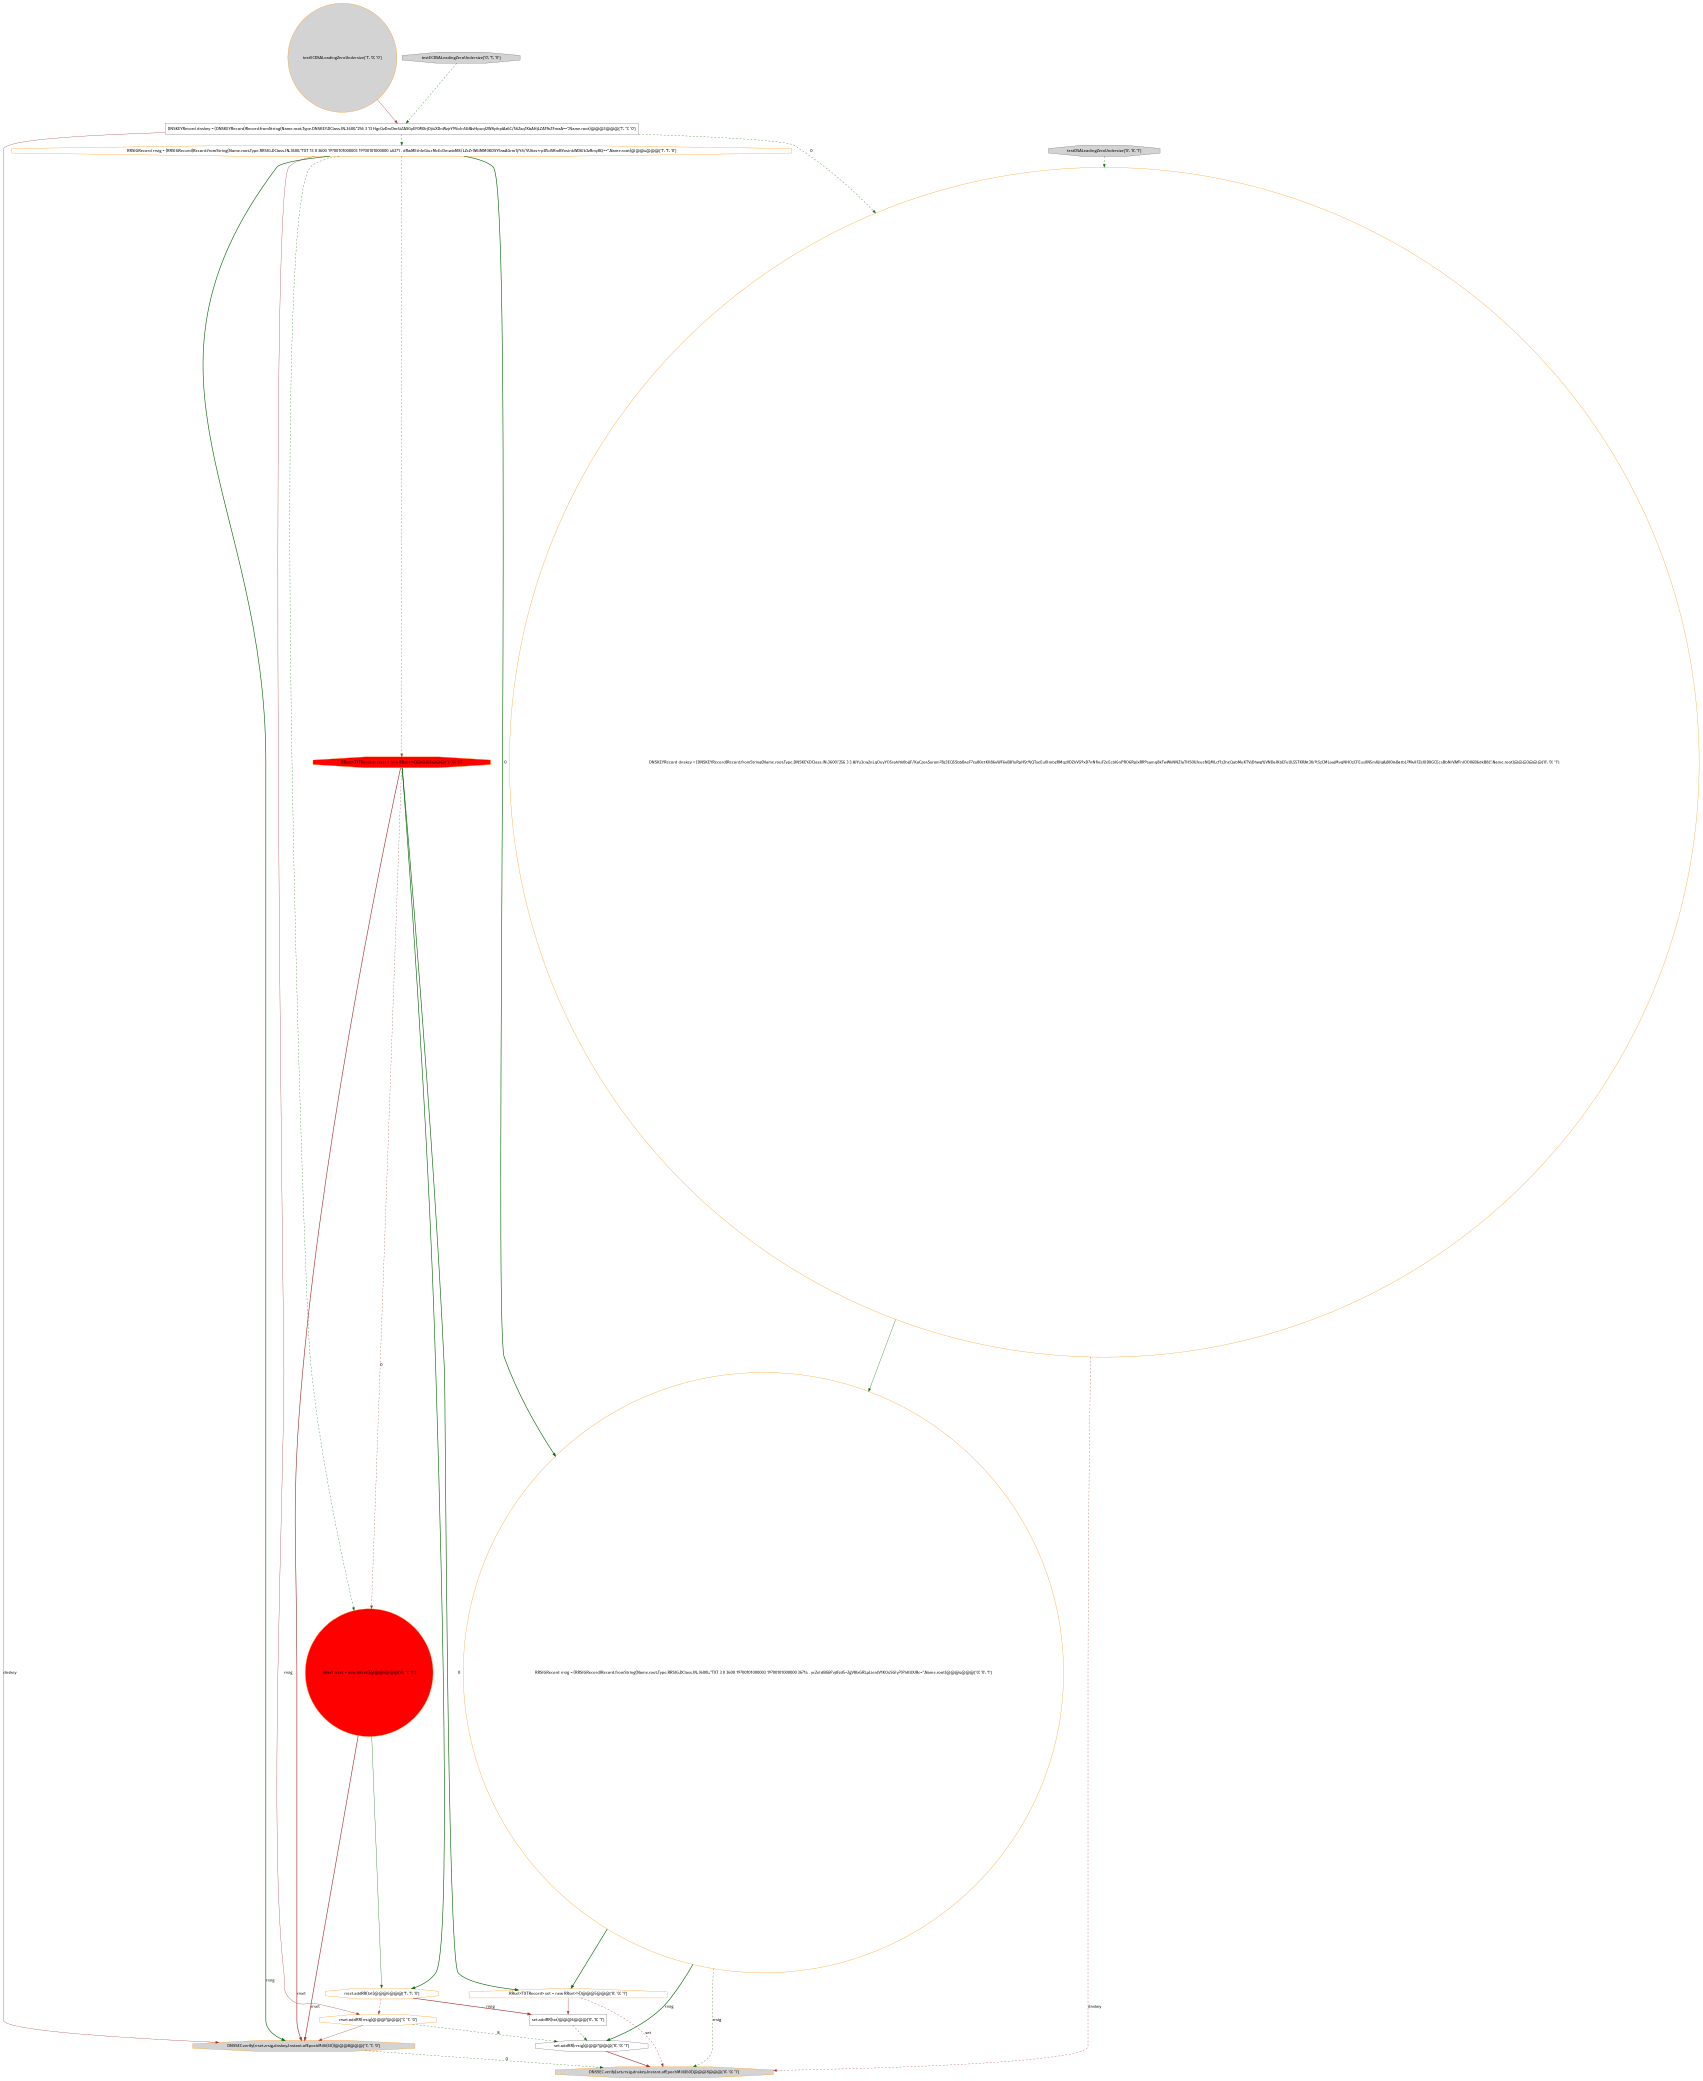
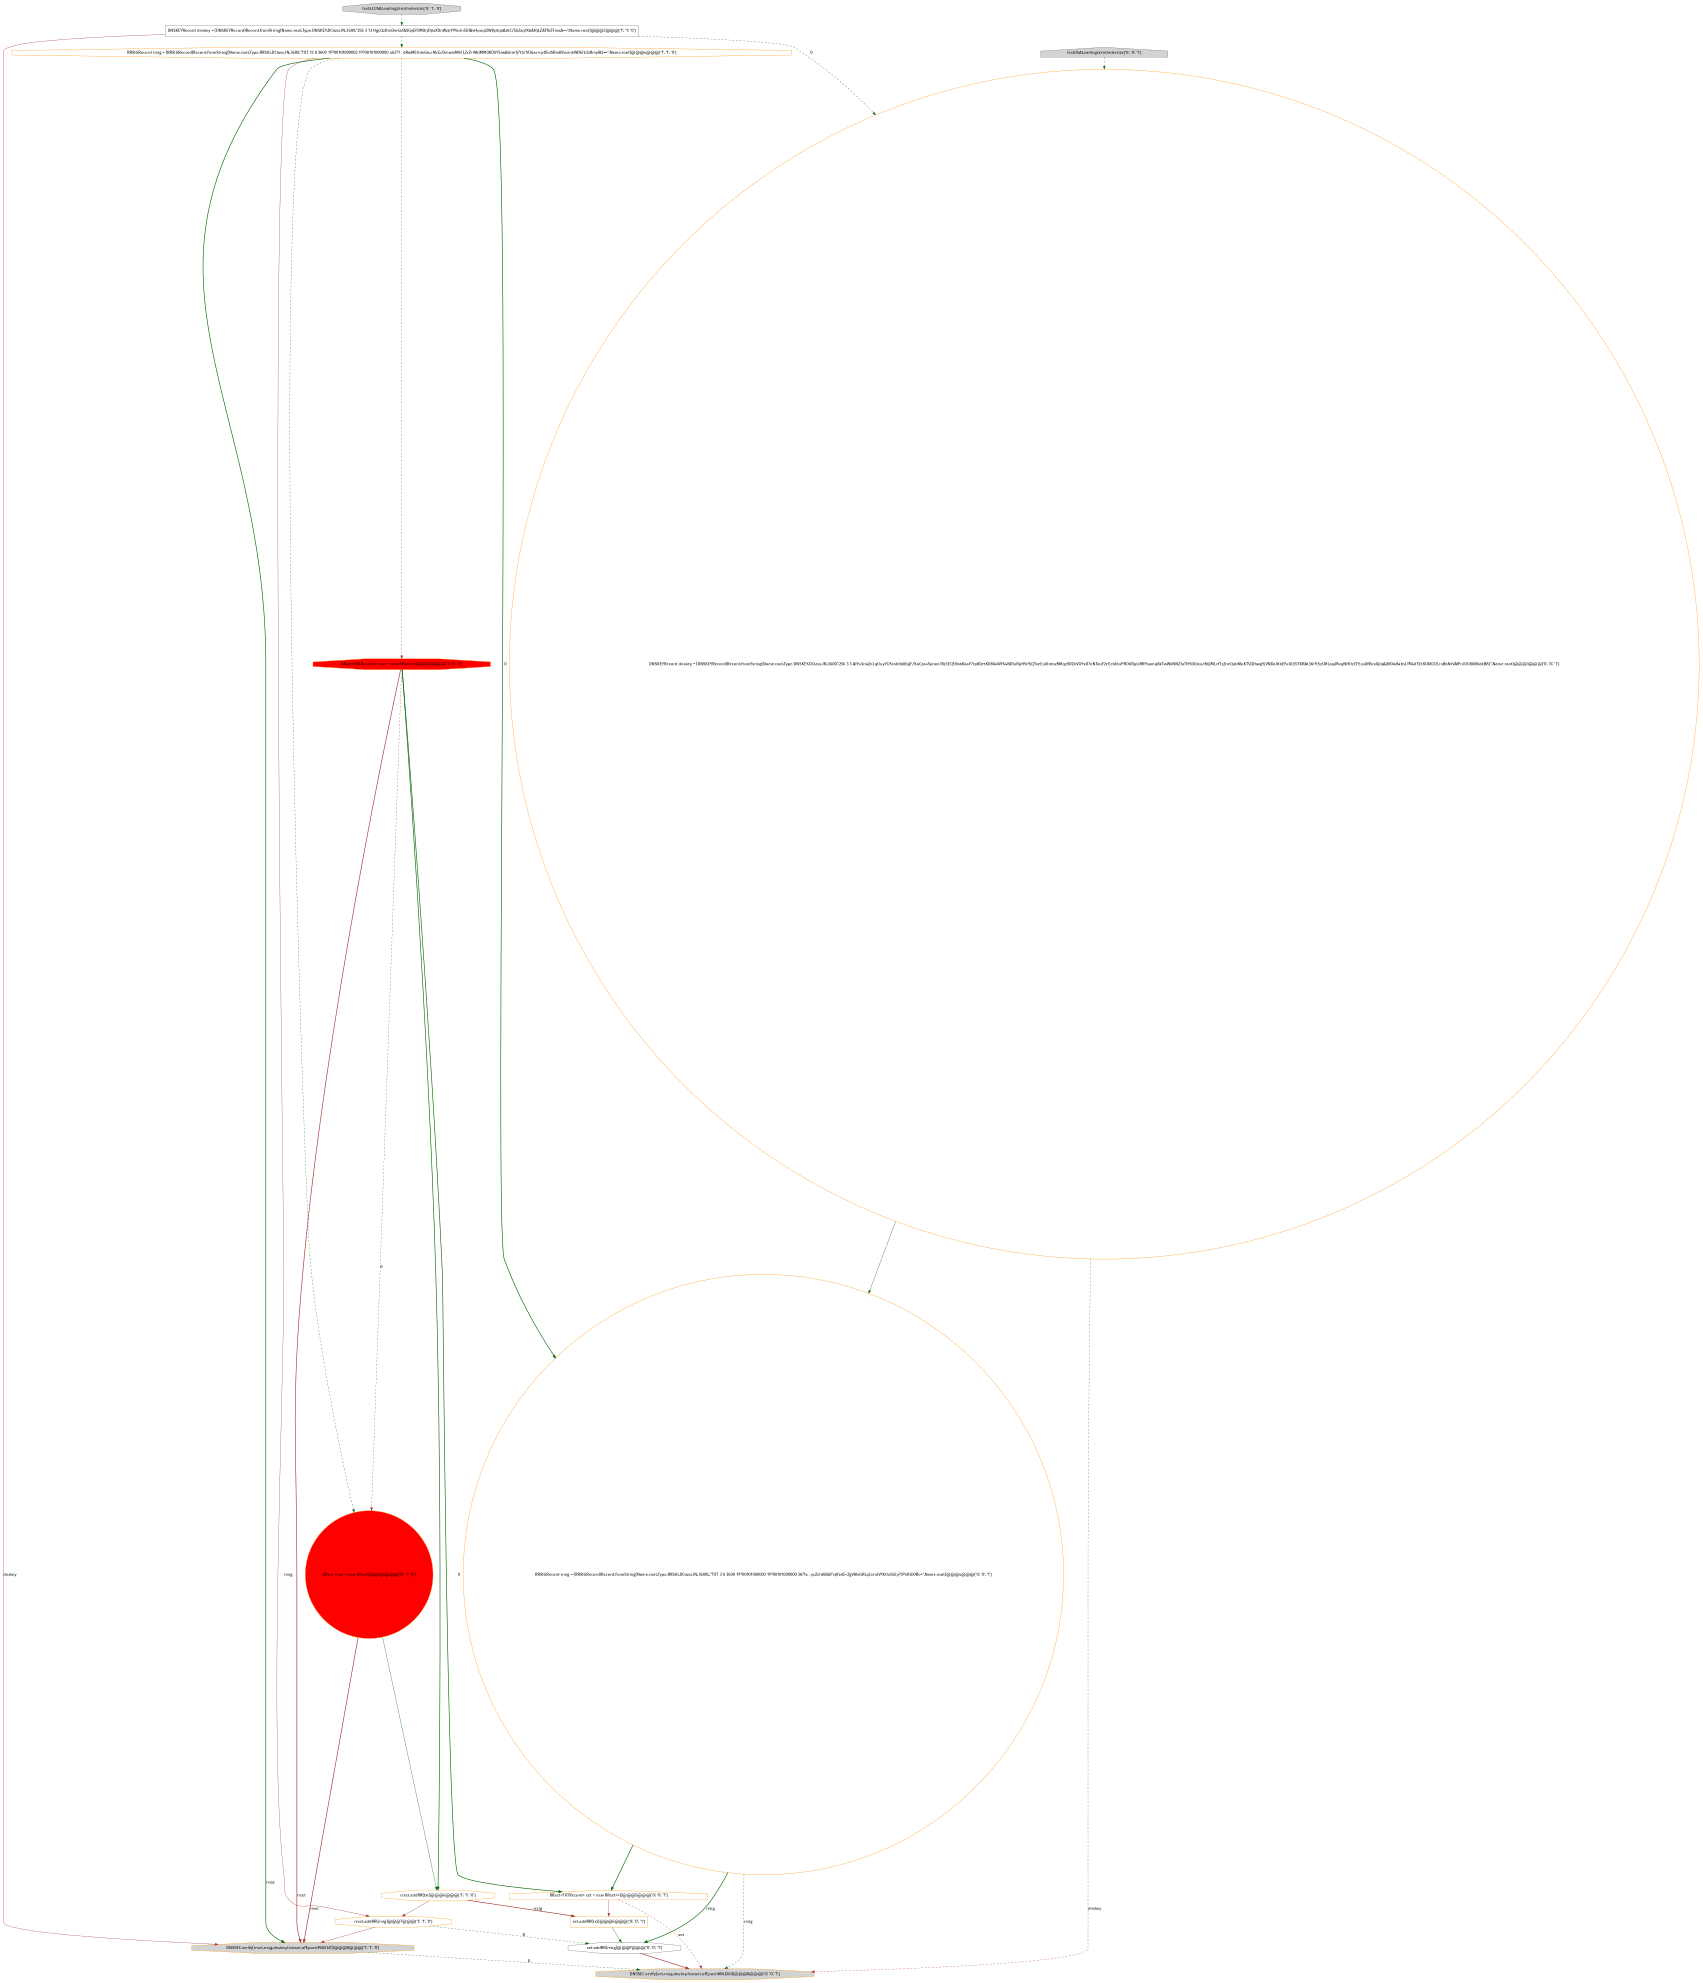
node "testECDSALeadingZeroUndersize['1', '0', '0']": removed
node "testDSALeadingZeroUndersize['0', '0', '1']": shape octagon -> house
edge "rrset.addRR(txt)@@@6@@@['1', '1', '0']" -> "rrset.addRR(rrsig)@@@7@@@['1', '1', '0']": style dashed -> solid
node "set.addRR(txt)@@@6@@@['0', '0', '1']": color gray40 -> darkorange
edge "set.addRR(txt)@@@6@@@['0', '0', '1']" -> "set.addRR(rrsig)@@@7@@@['0', '0', '1']": style dashed -> solid
